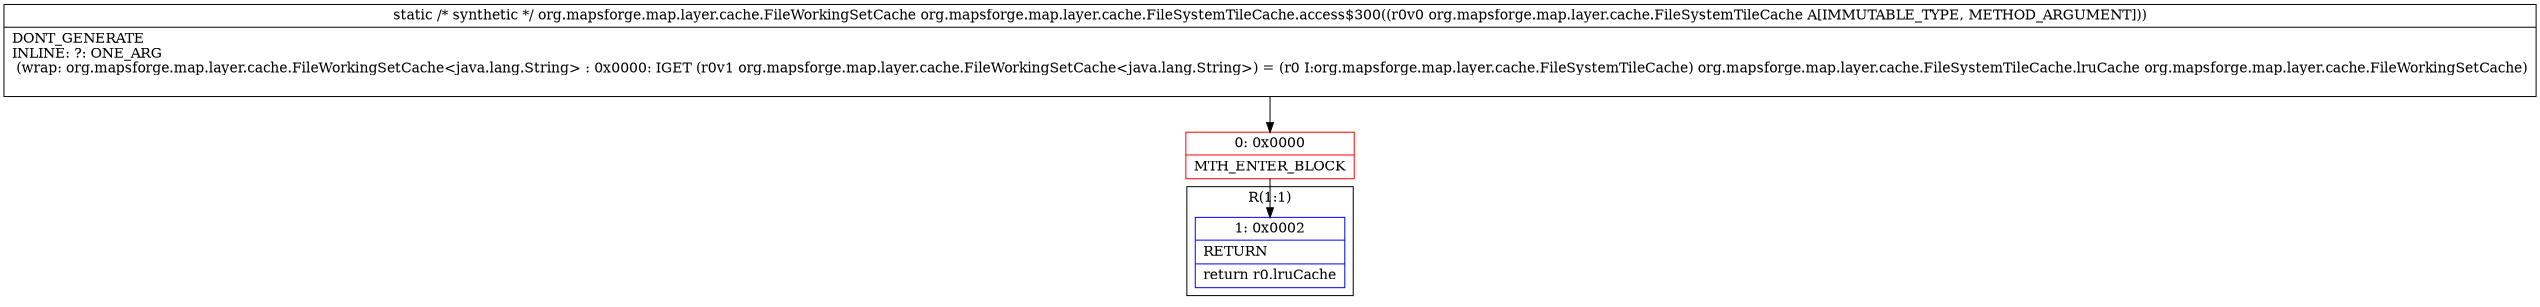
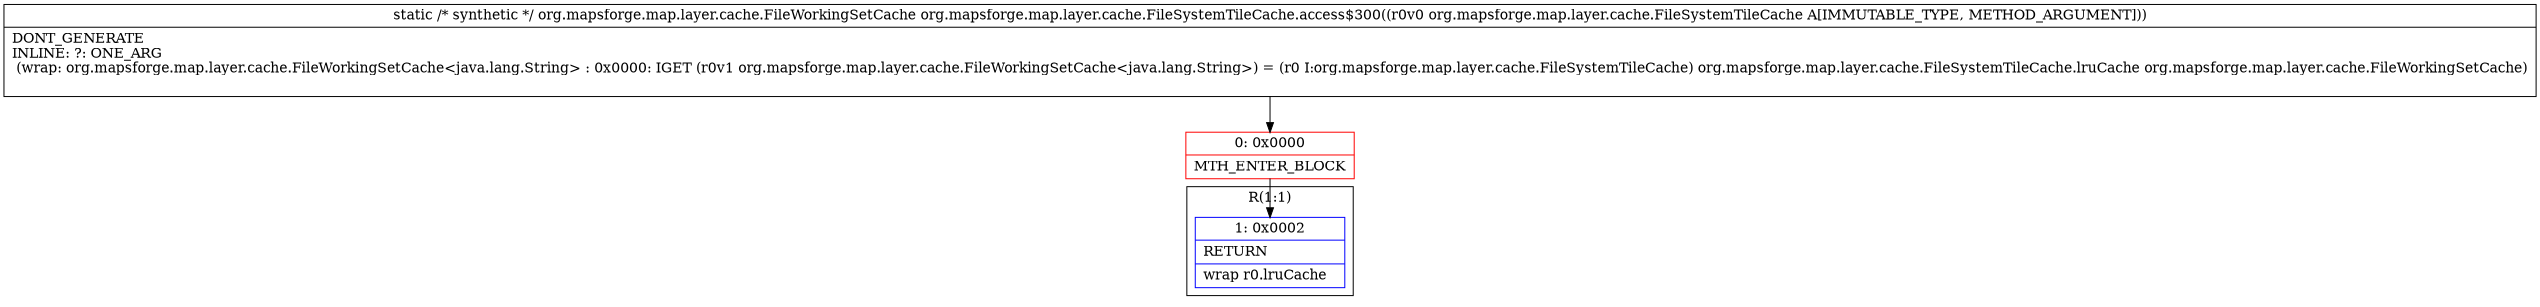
node "1: 0x0002": text "return r0.lruCache" -> "wrap r0.lruCache"
